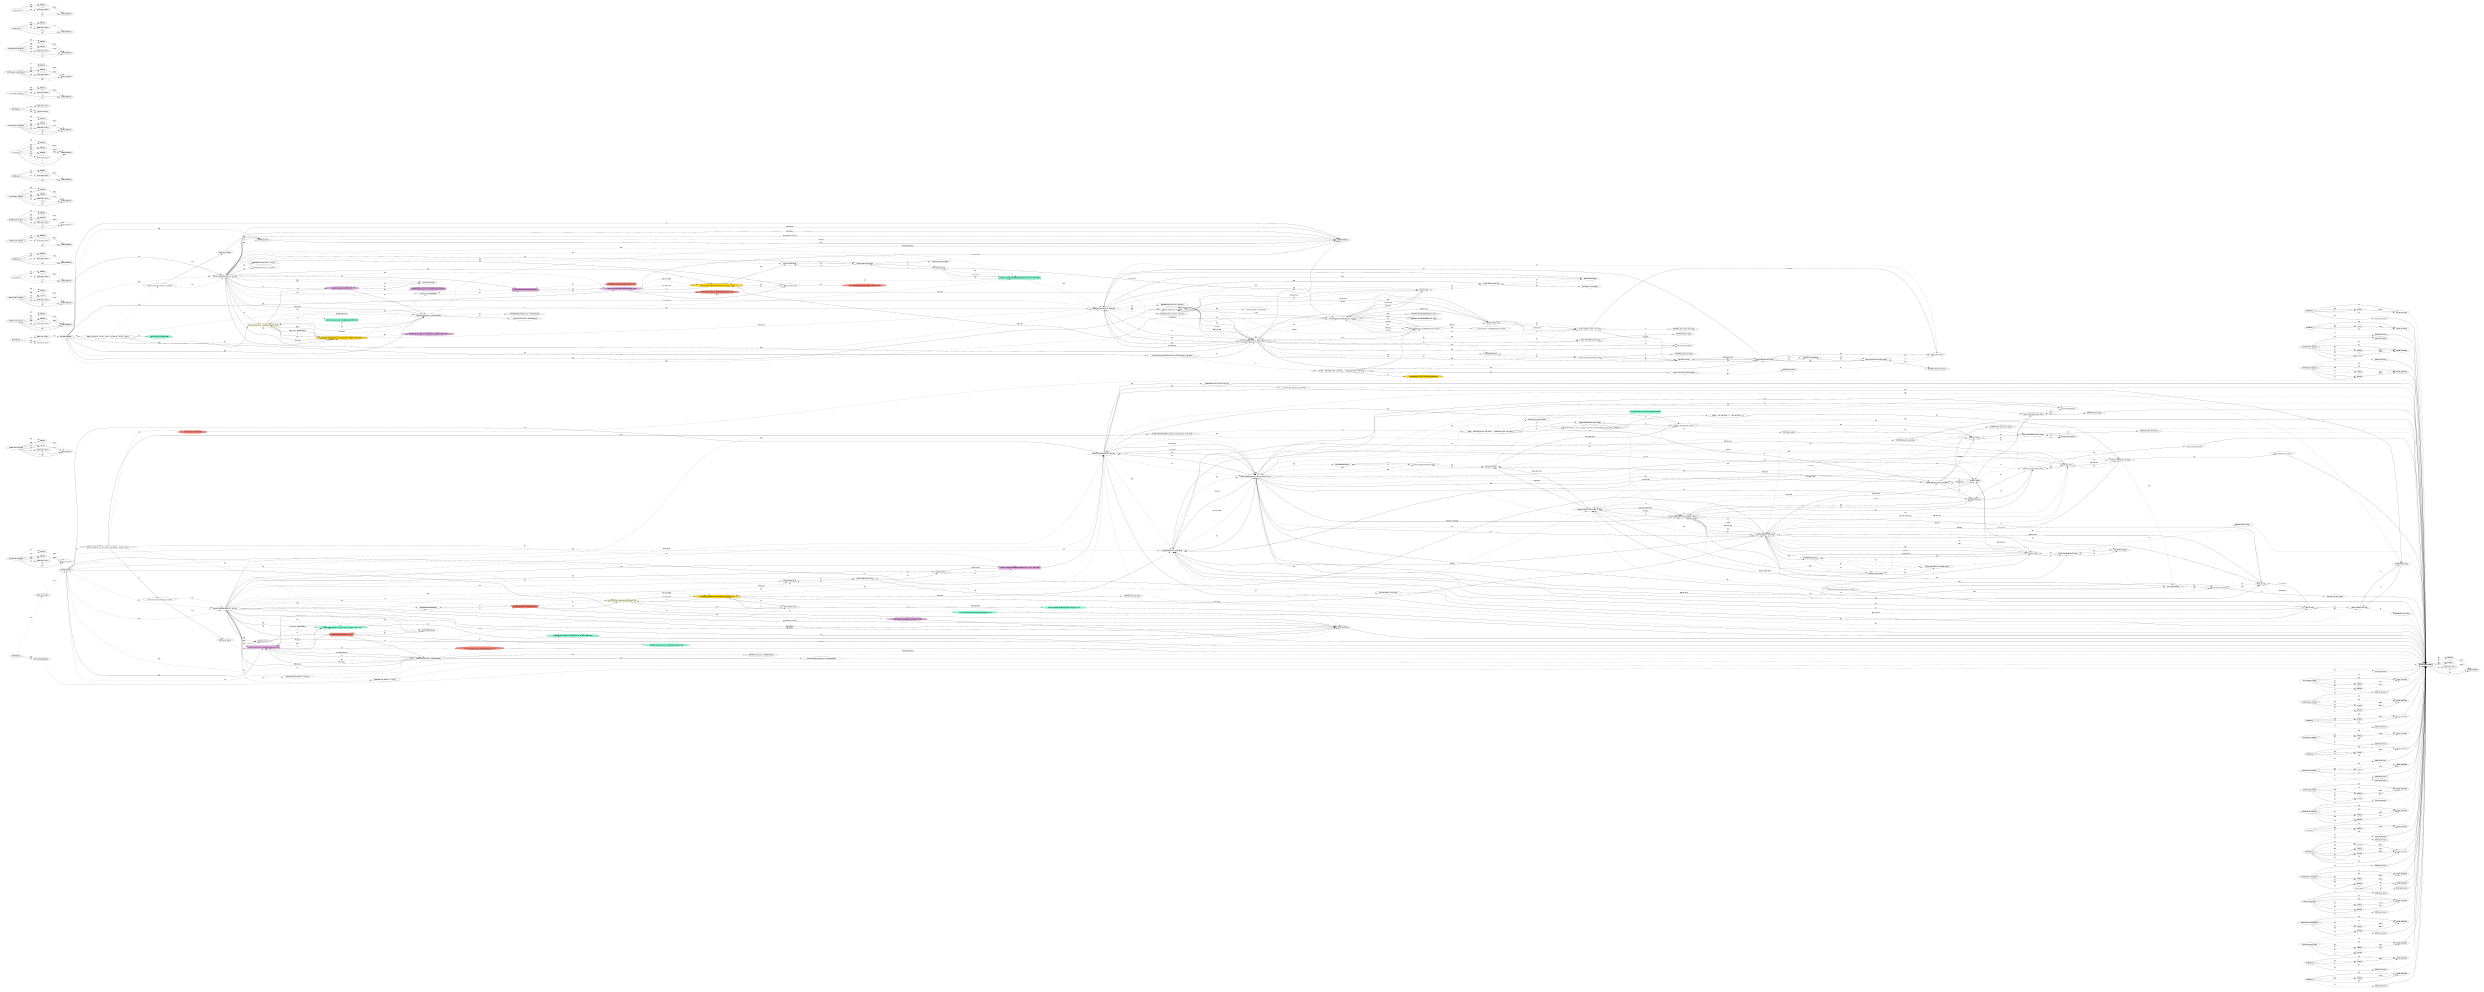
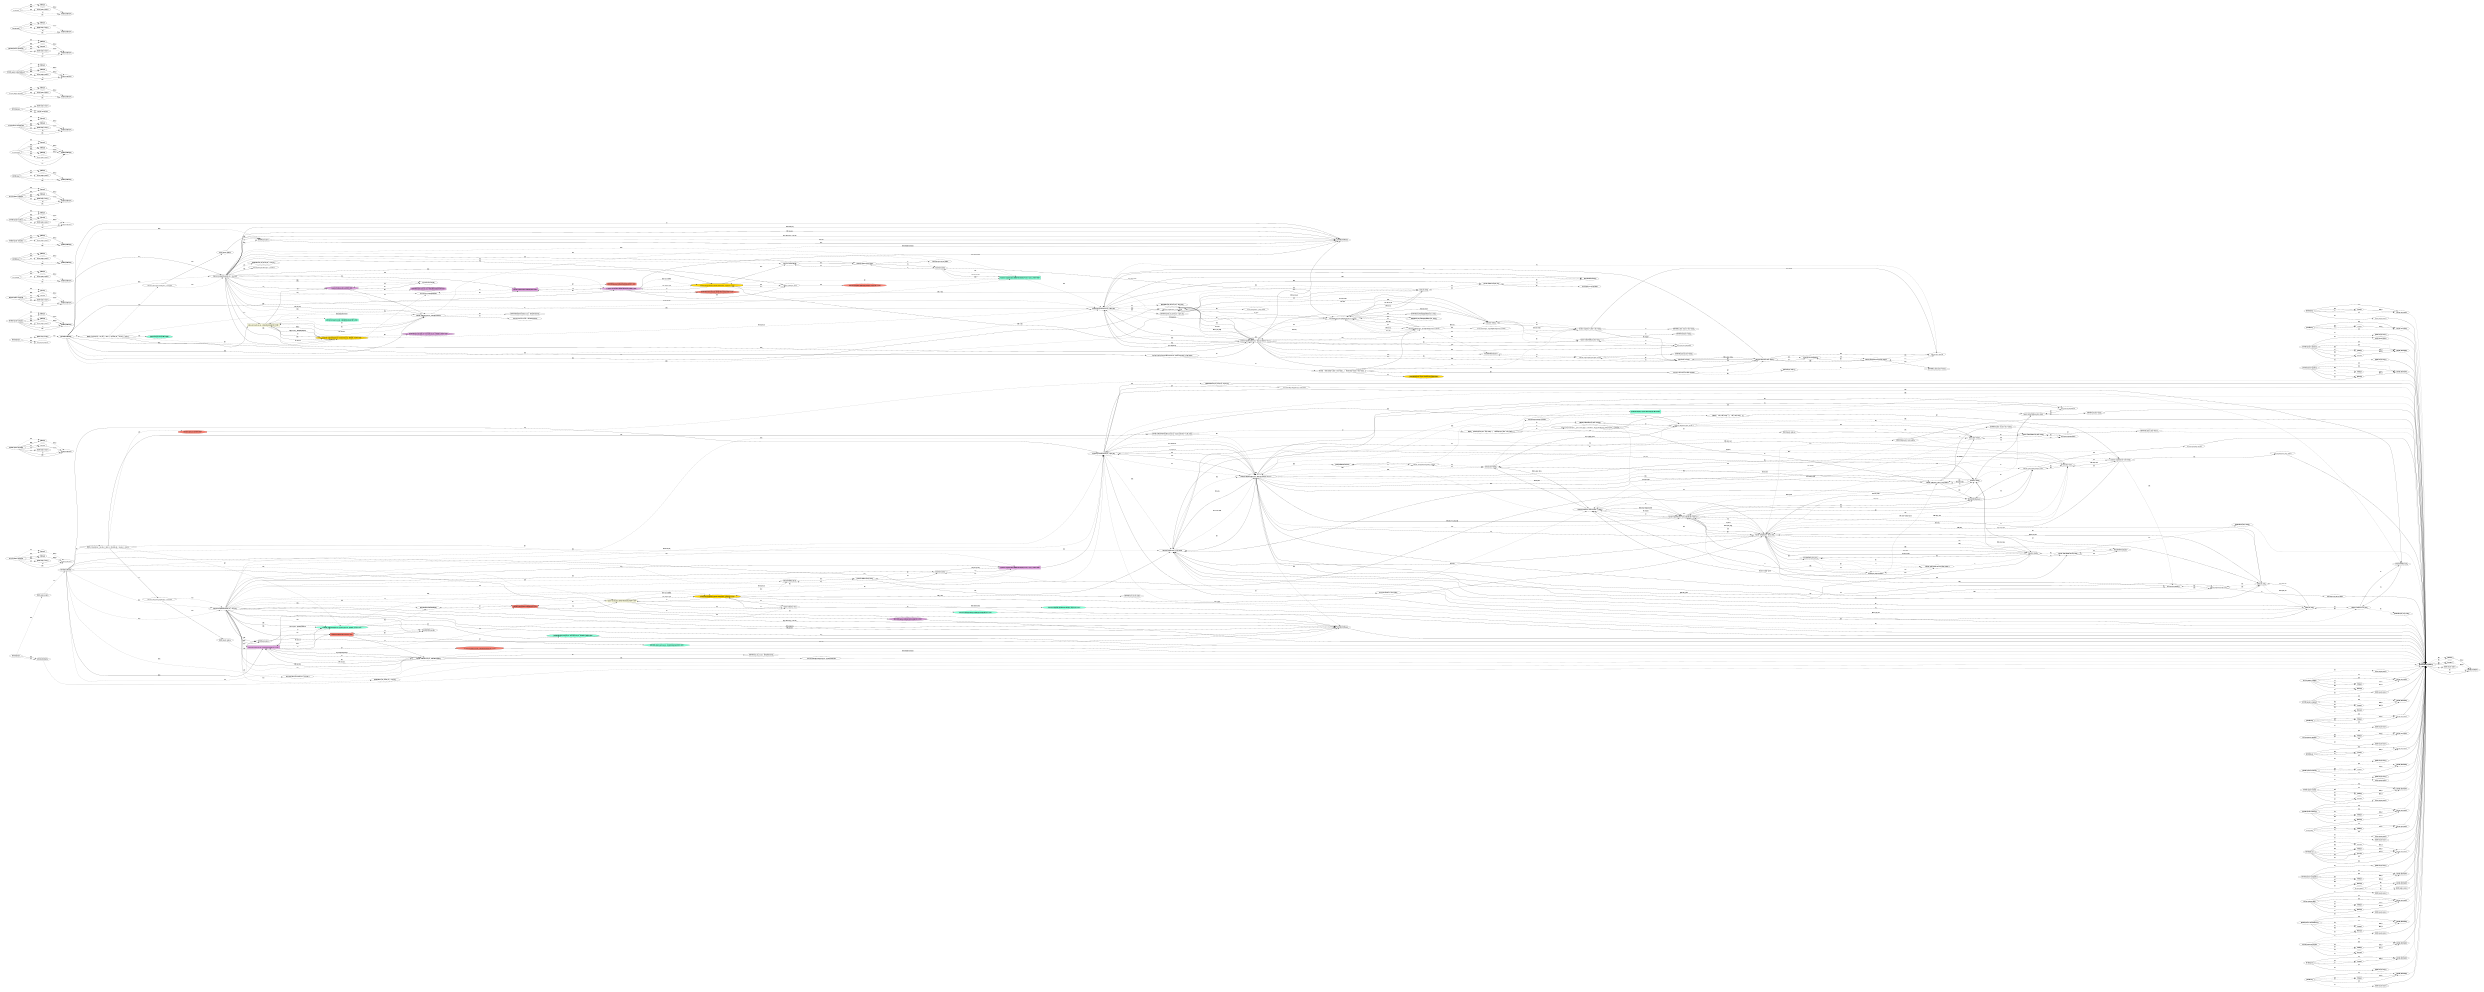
node "(IDENTIFIER,to_doom,entry->value()->parent() == to_doom)": removed
